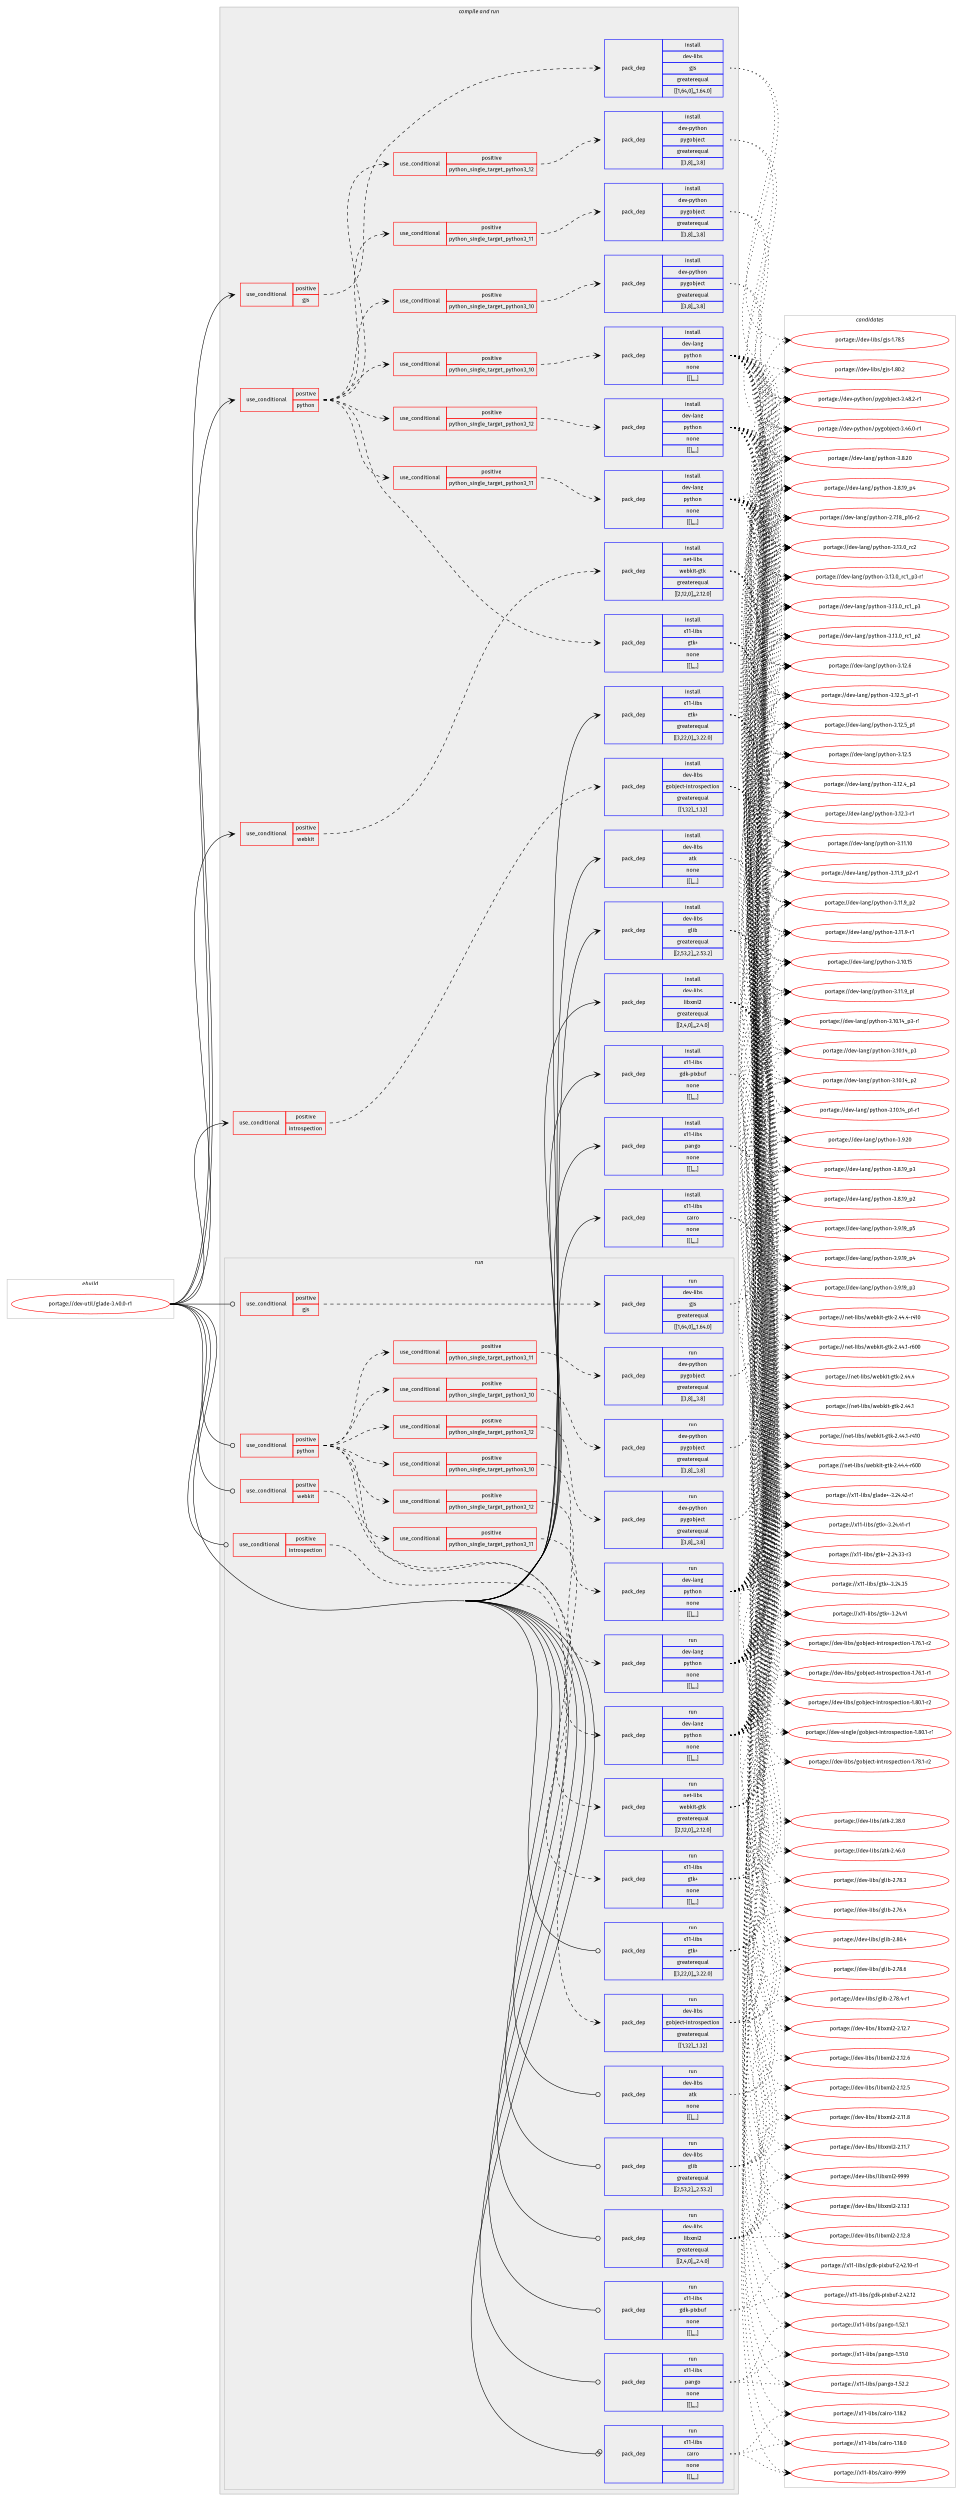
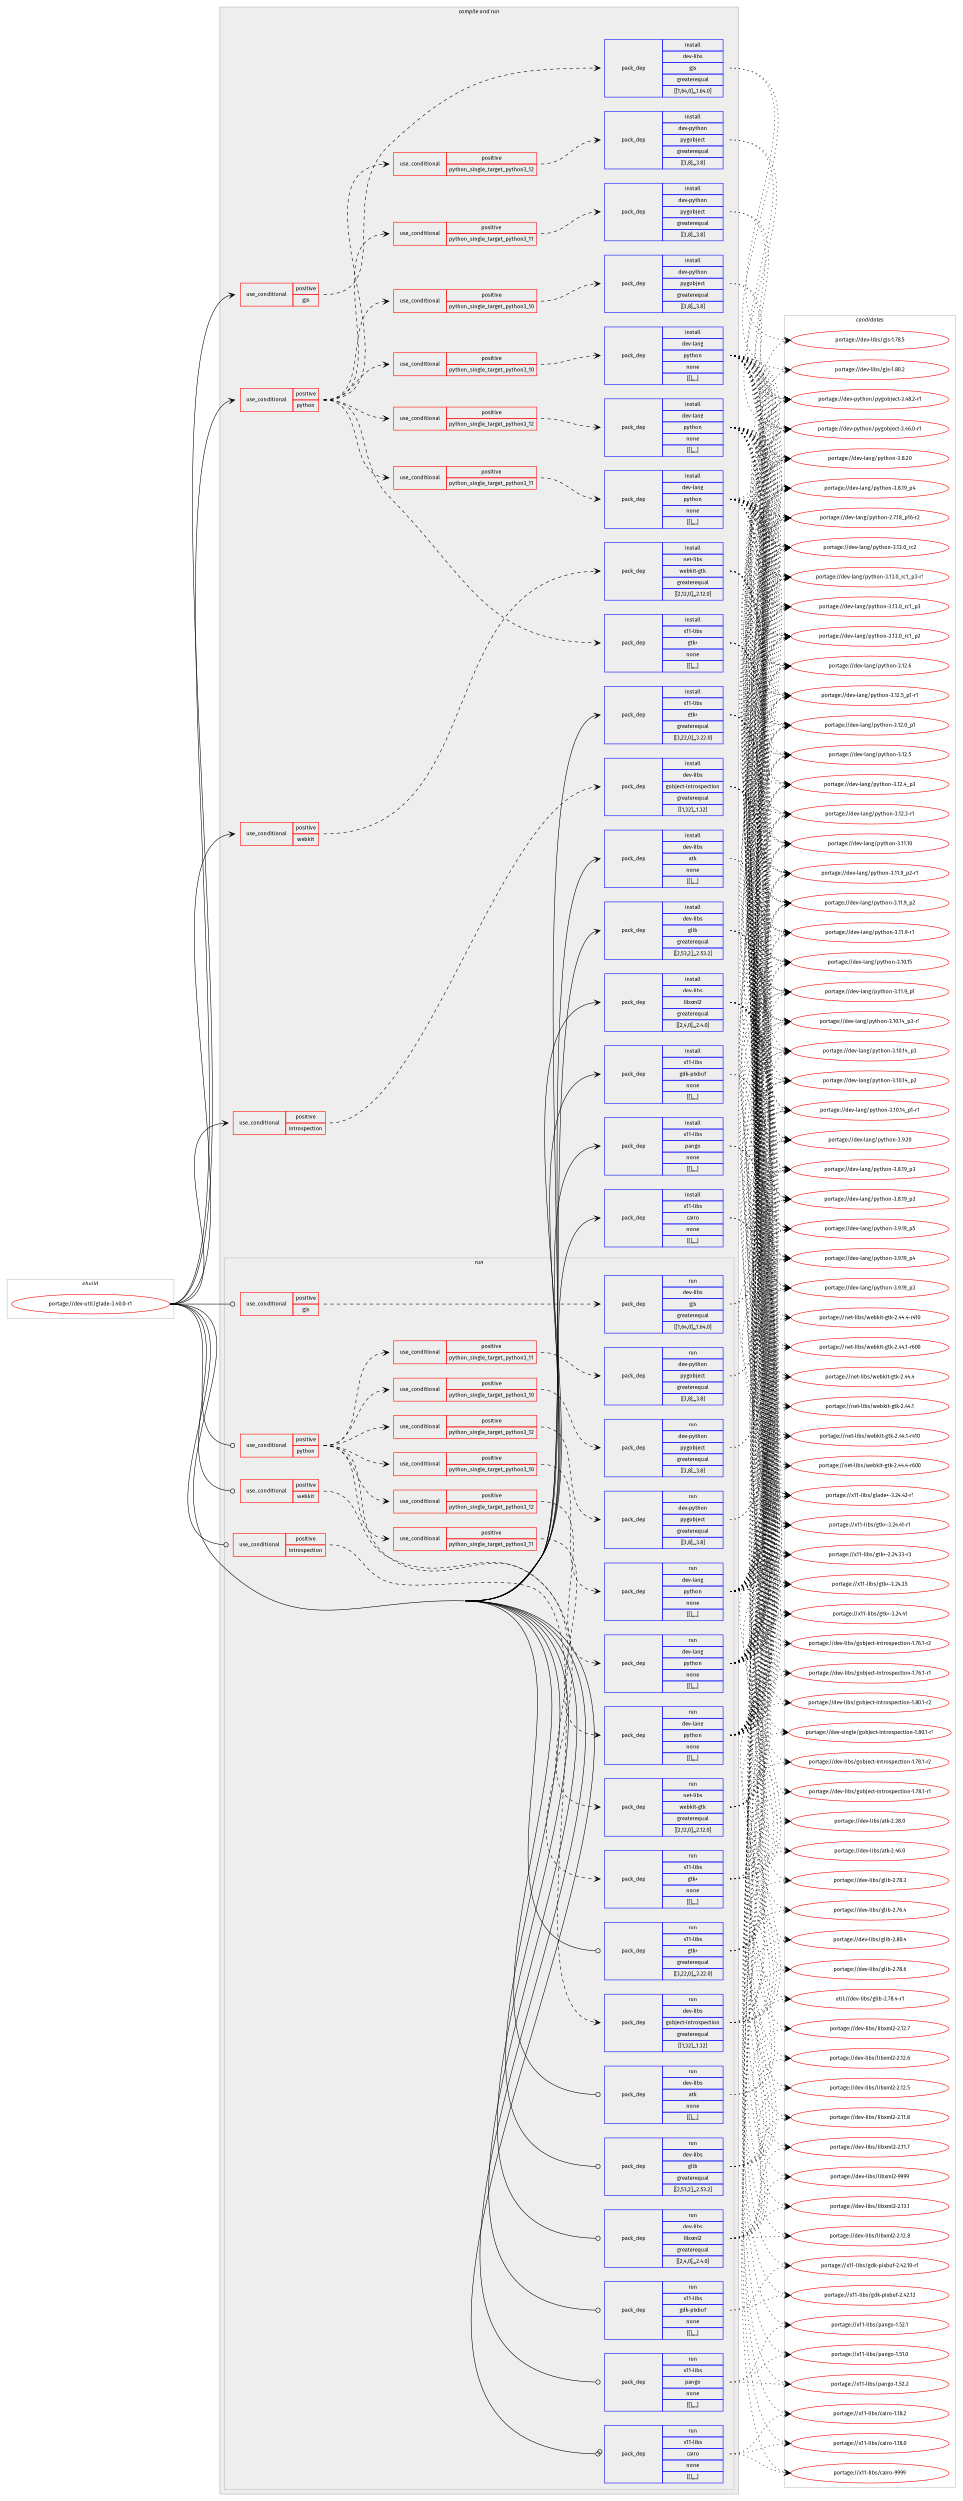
node "portage://dev-lang/python-3.12.5_p1": label "portage://dev-lang/python-3.12.5_p1" -> "portage://dev-lang/python-3.12.0_p1"
node "portage://dev-libs/gobject-introspection-1.78.1-r1": added
node "portage://dev-libs/glib-2.78.4-r1": label "portage://dev-libs/glib-2.78.4-r1" -> "util://dev-libs/glib-2.78.4-r1"
